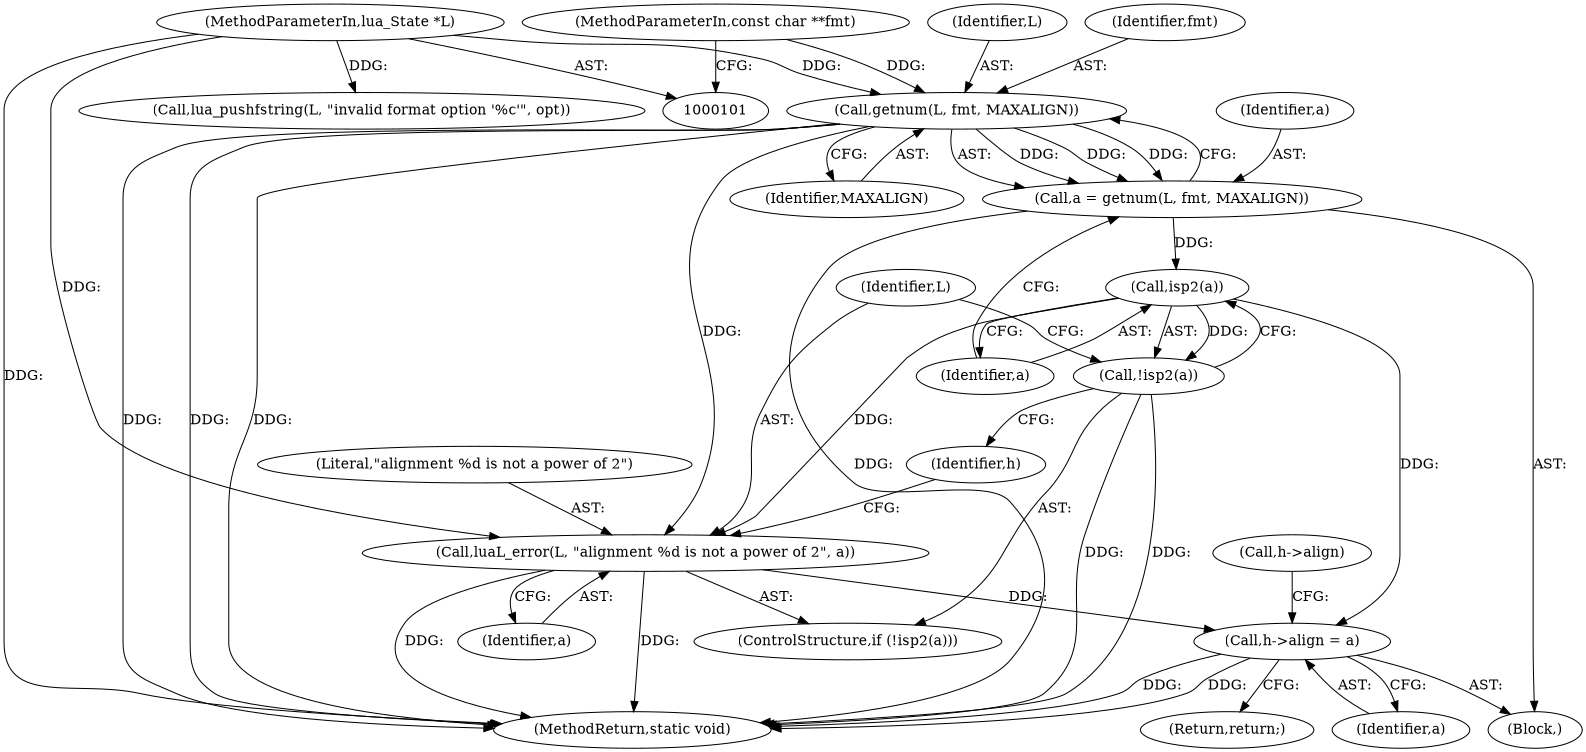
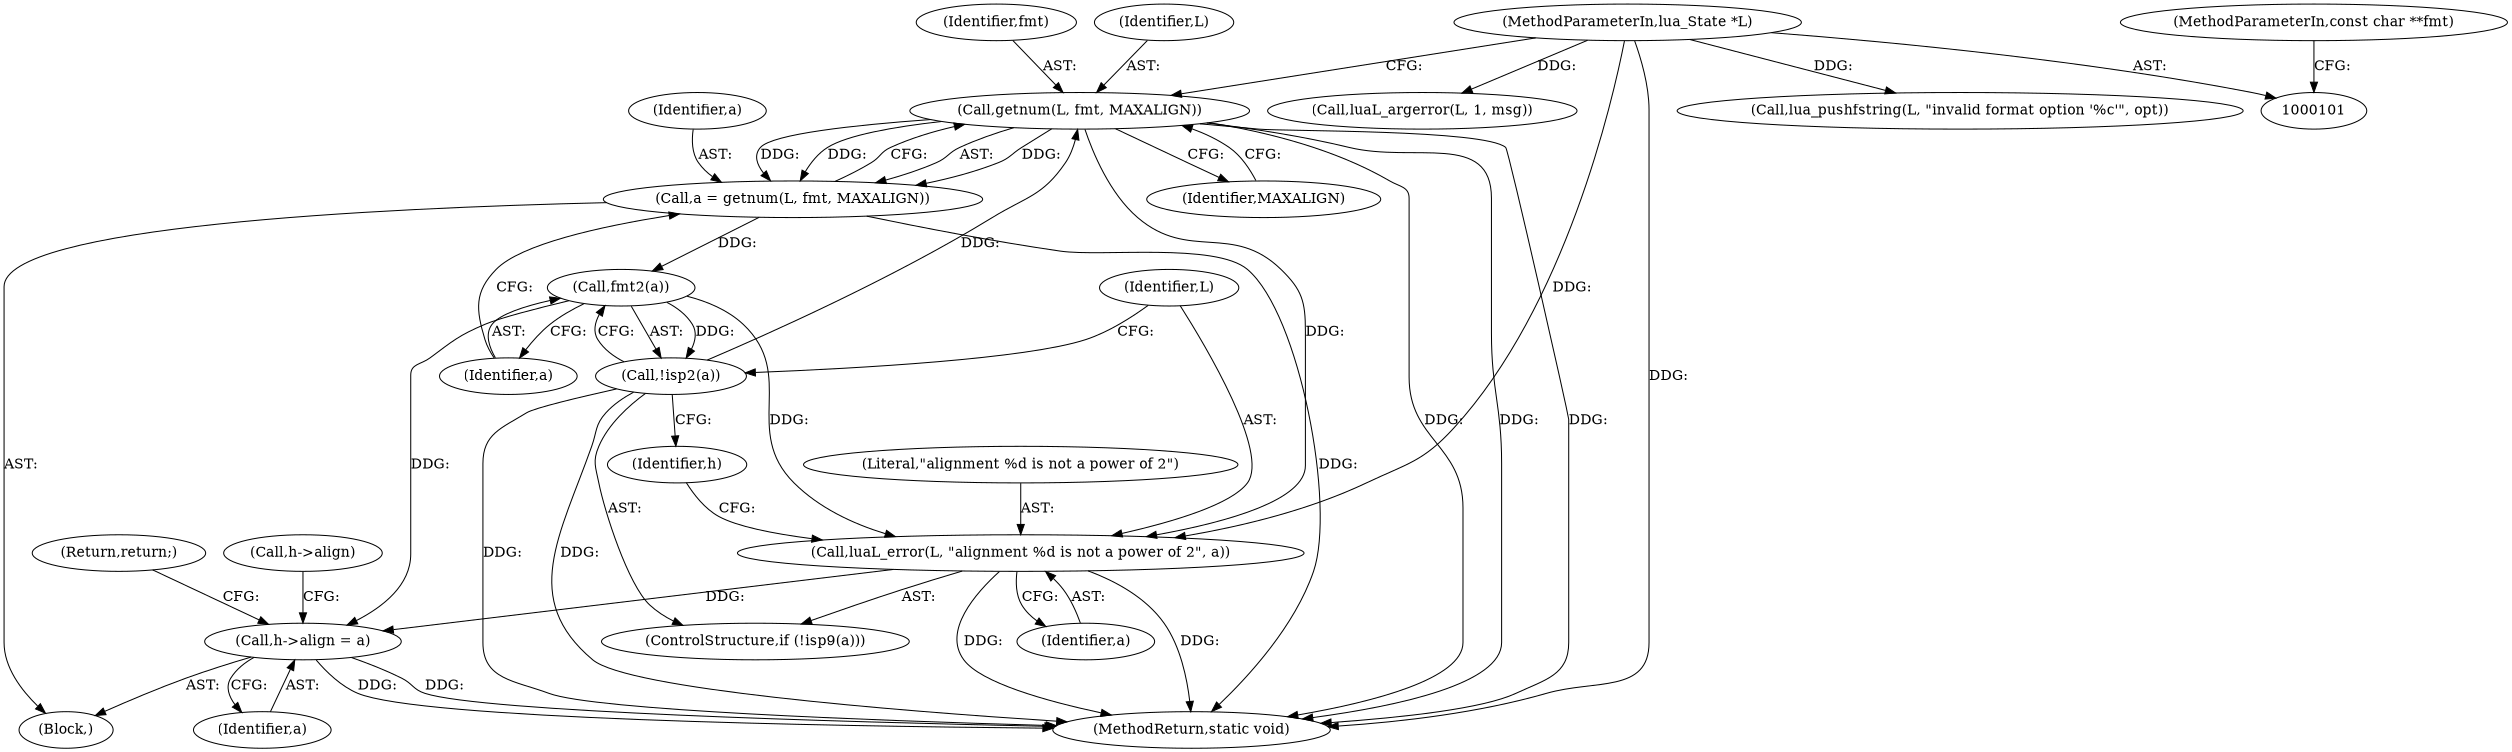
edge "(MethodParameterIn,const char **fmt)" -> "(Call,getnum(L, fmt, MAXALIGN))": now "(Call,!isp2(a))" -> "(Call,getnum(L, fmt, MAXALIGN))"
edge "(MethodParameterIn,lua_State *L)" -> "(Call,getnum(L, fmt, MAXALIGN))": label "DDG: " -> "CFG: "
node "(Call,luaL_argerror(L, 1, msg))": added
edge "(Identifier,MAXALIGN)" -> "(Call,getnum(L, fmt, MAXALIGN))": label "AST: " -> "CFG: "
node "(Call,isp2(a))": label "(Call,isp2(a))" -> "(Call,fmt2(a))"
node "(ControlStructure,if (!isp2(a)))": label "(ControlStructure,if (!isp2(a)))" -> "(ControlStructure,if (!isp9(a)))"
edge "(Call,h->align = a)" -> "(Return,return;)": reversed
